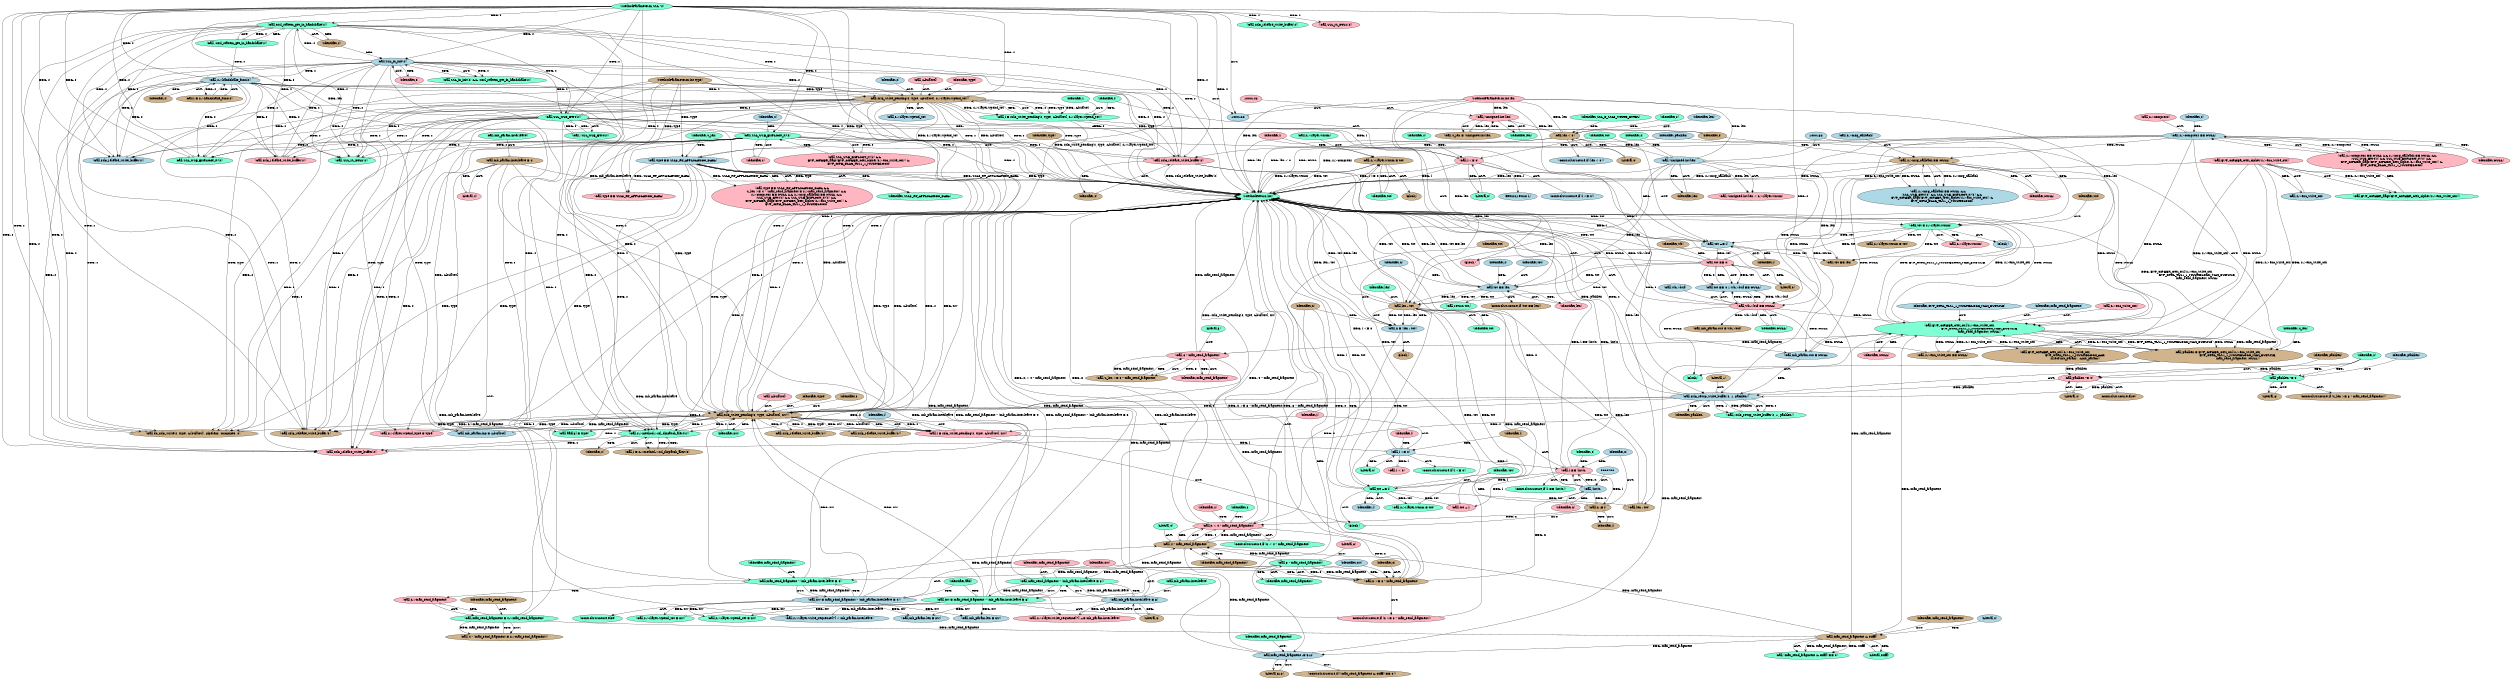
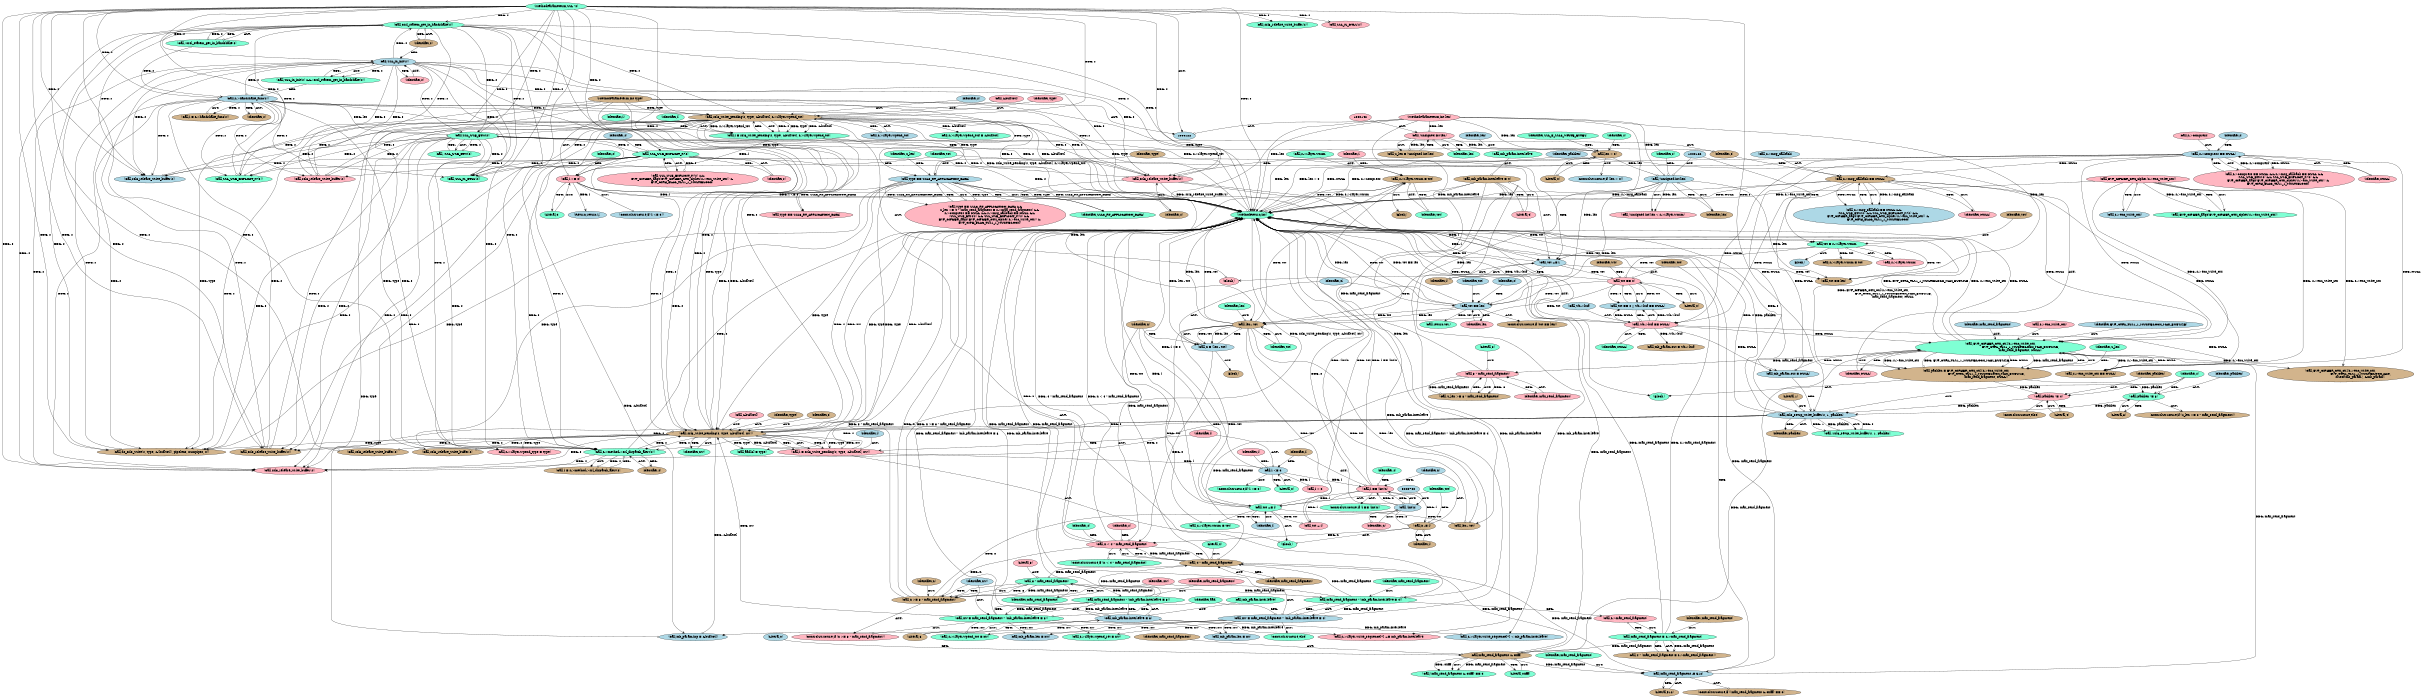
edge "(Call,i = s->handshake_func(s))" -> "(Call,s->handshake_func(s))": now "(Call,SSL_in_init(s) && !ossl_statem_get_in_handshake(s))" -> "(Call,s->handshake_func(s))"
node "(Call,s->rlayer.wpend_buf = &buf[tot])": added
edge "(ControlStructure,if (n >= 8 * max_send_fragment))" -> "(MethodReturn,int)": now "(Call,4 * max_send_fragment)" -> "(MethodReturn,int)"
edge "(Call,nw = max_send_fragment * (mb_param.interleave = 4))" -> "(Call,ssl3_write_pending(s, type, &buf[tot], nw))": now "(Call,nw = max_send_fragment * (mb_param.interleave = 4))" -> "(Call,mb_param.inp = &buf[tot])"
